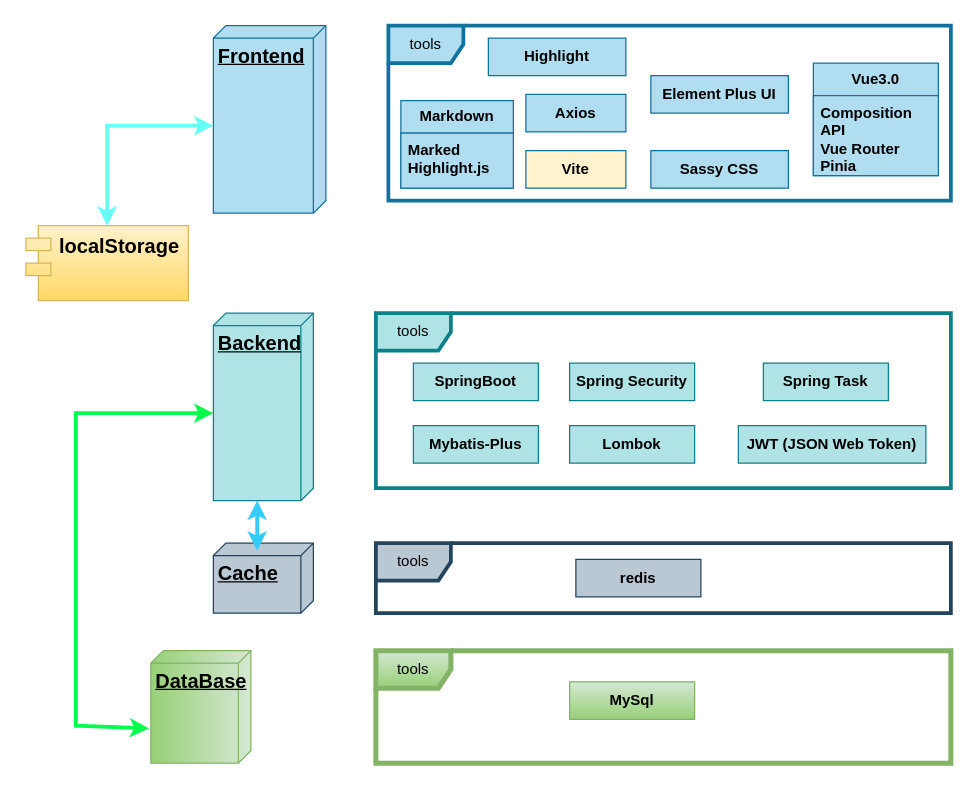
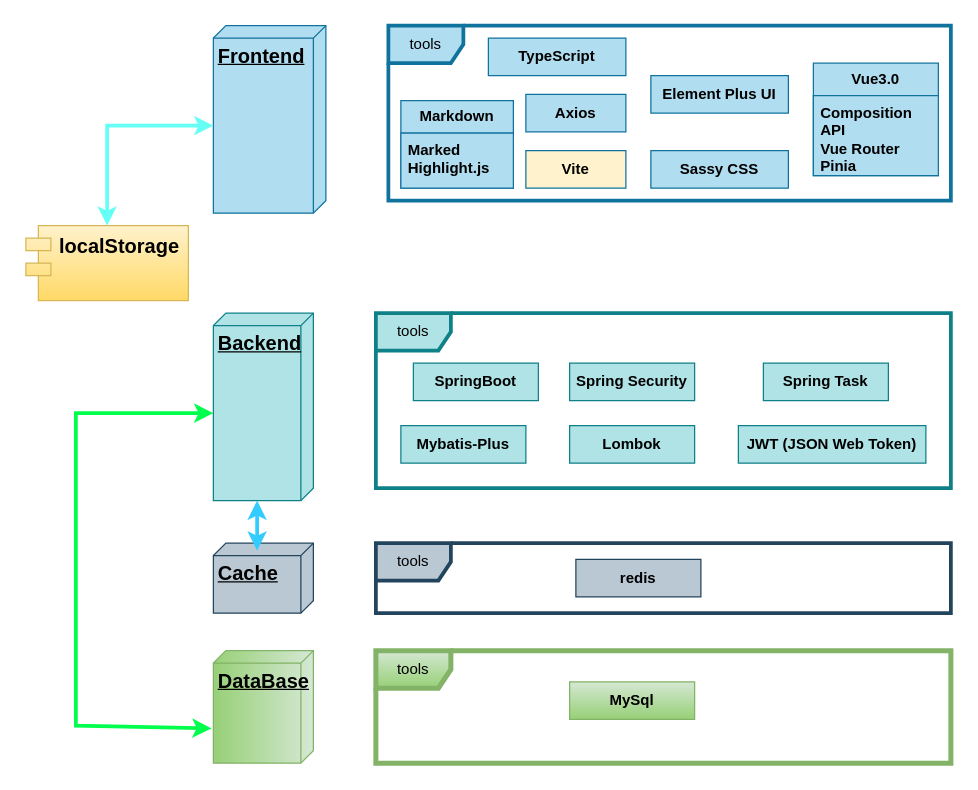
node "Highlight": label "Highlight" -> "TypeScript"
node "Mybatis-Plus": moved (476, 444) -> (463, 444)
node "DataBase": moved (201, 707) -> (263, 707)
